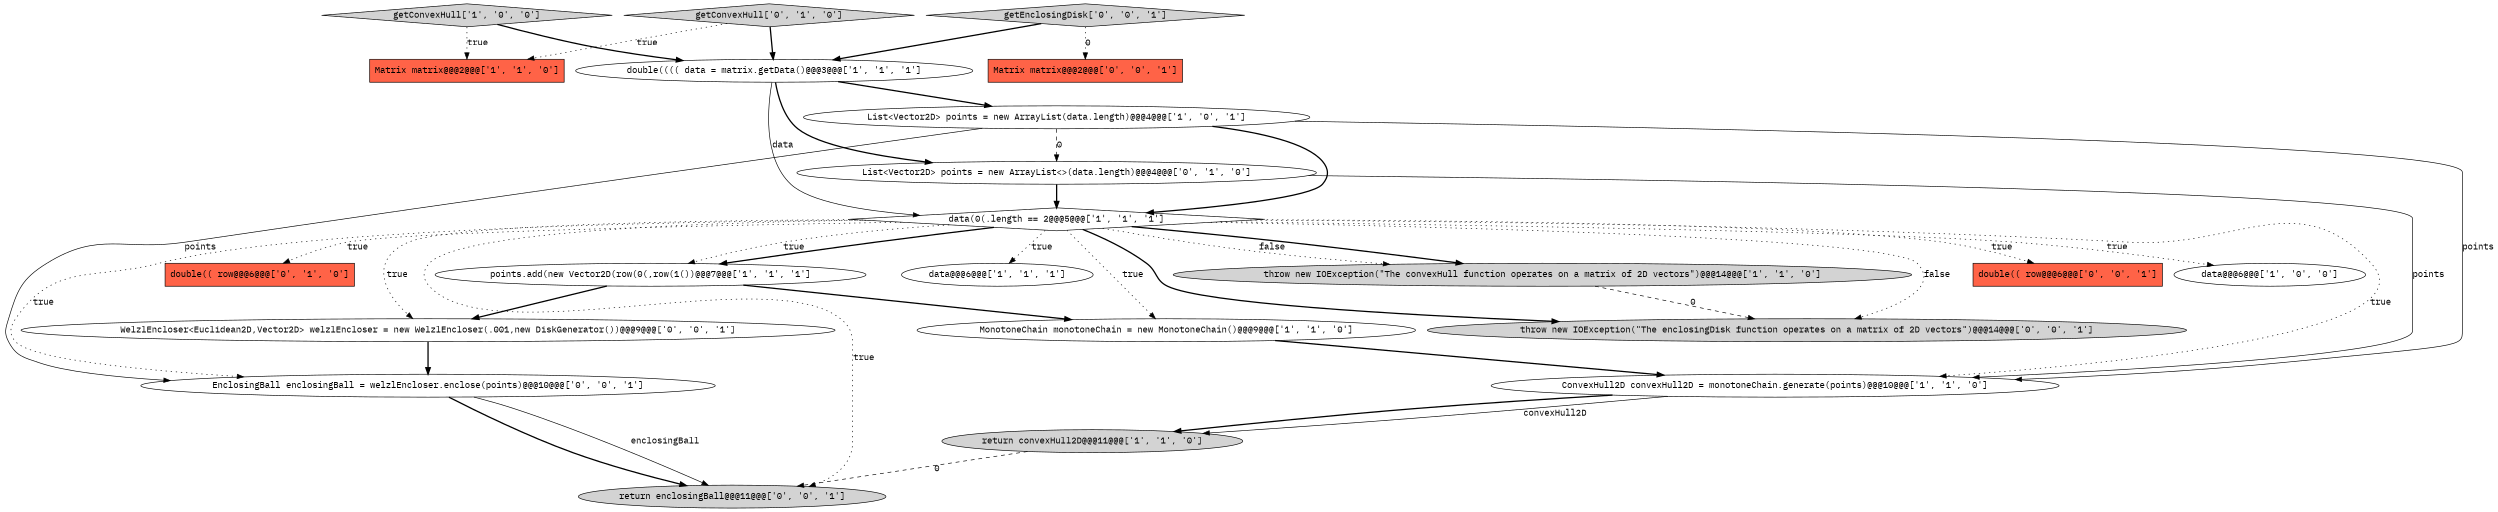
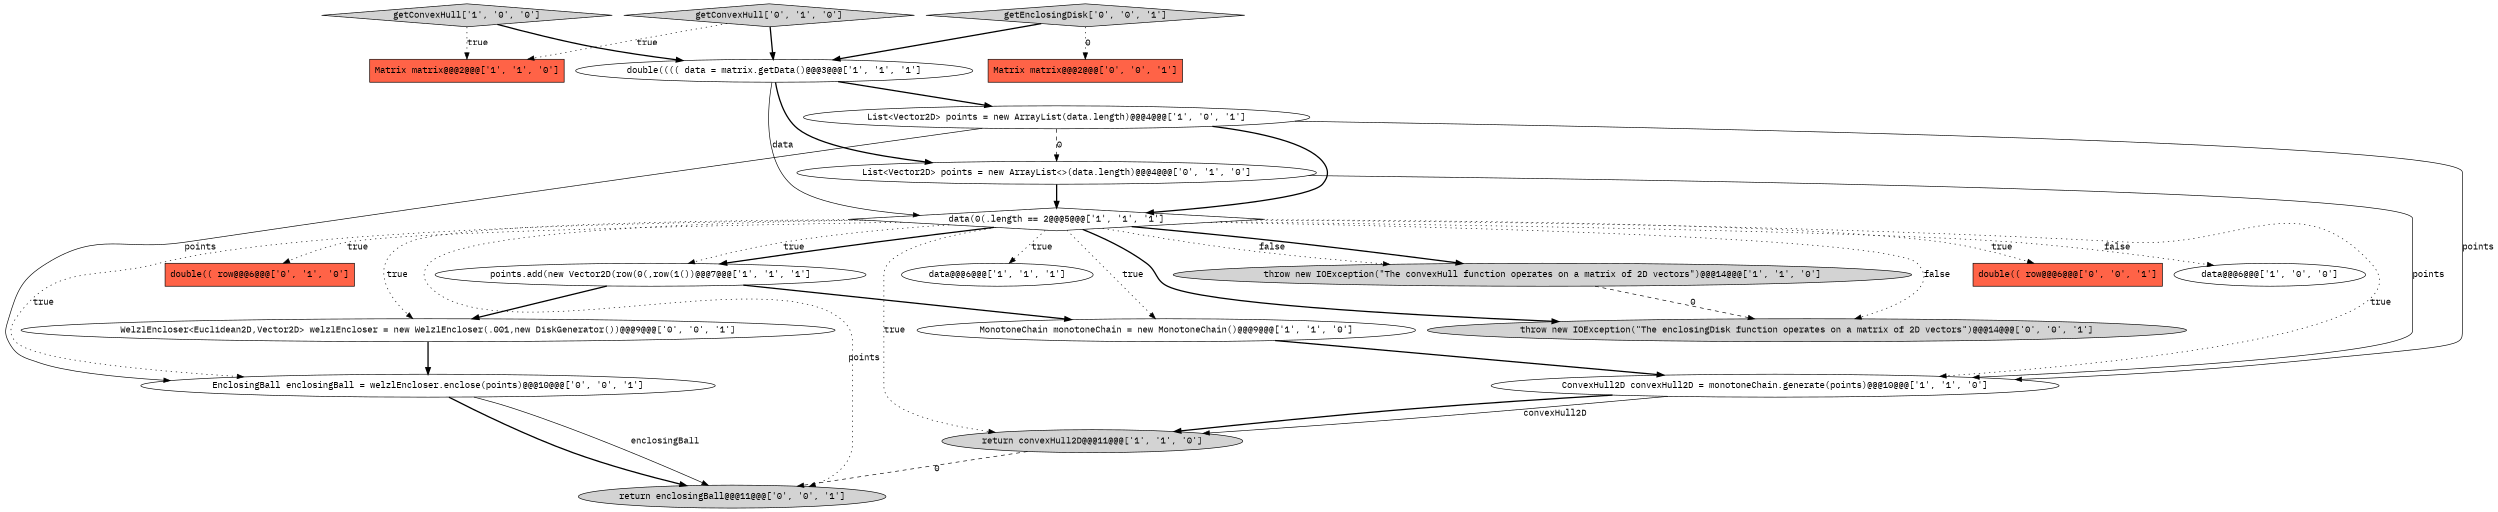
edge "data(0(.length == 2@@@5@@@['1', '1', '1']" -> "data@@@6@@@['1', '0', '0']": label "true" -> "false"
edge "data(0(.length == 2@@@5@@@['1', '1', '1']" -> "return convexHull2D@@@11@@@['1', '1', '0']": added, label "true"
edge "data(0(.length == 2@@@5@@@['1', '1', '1']" -> "return enclosingBall@@@11@@@['0', '0', '1']": label "true" -> "points"
